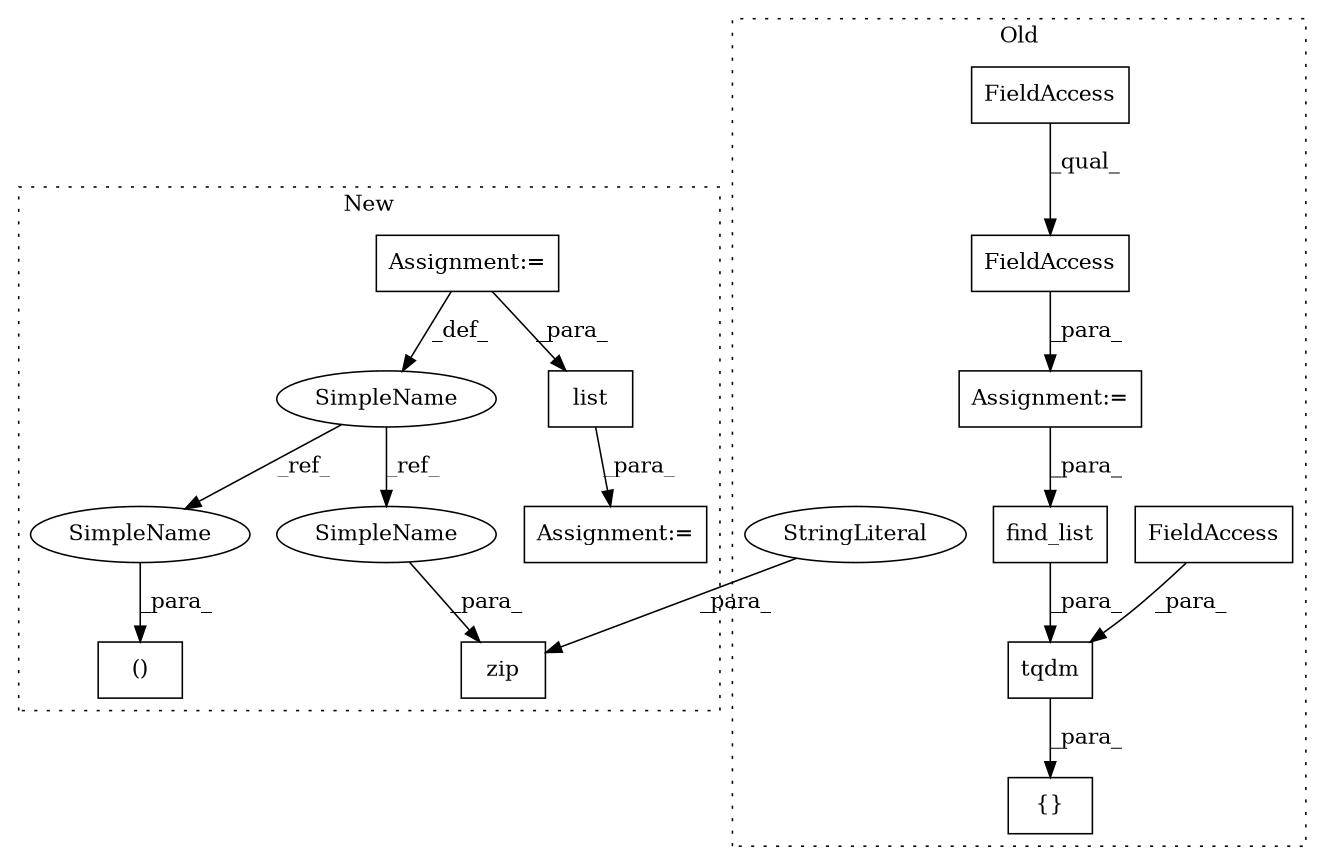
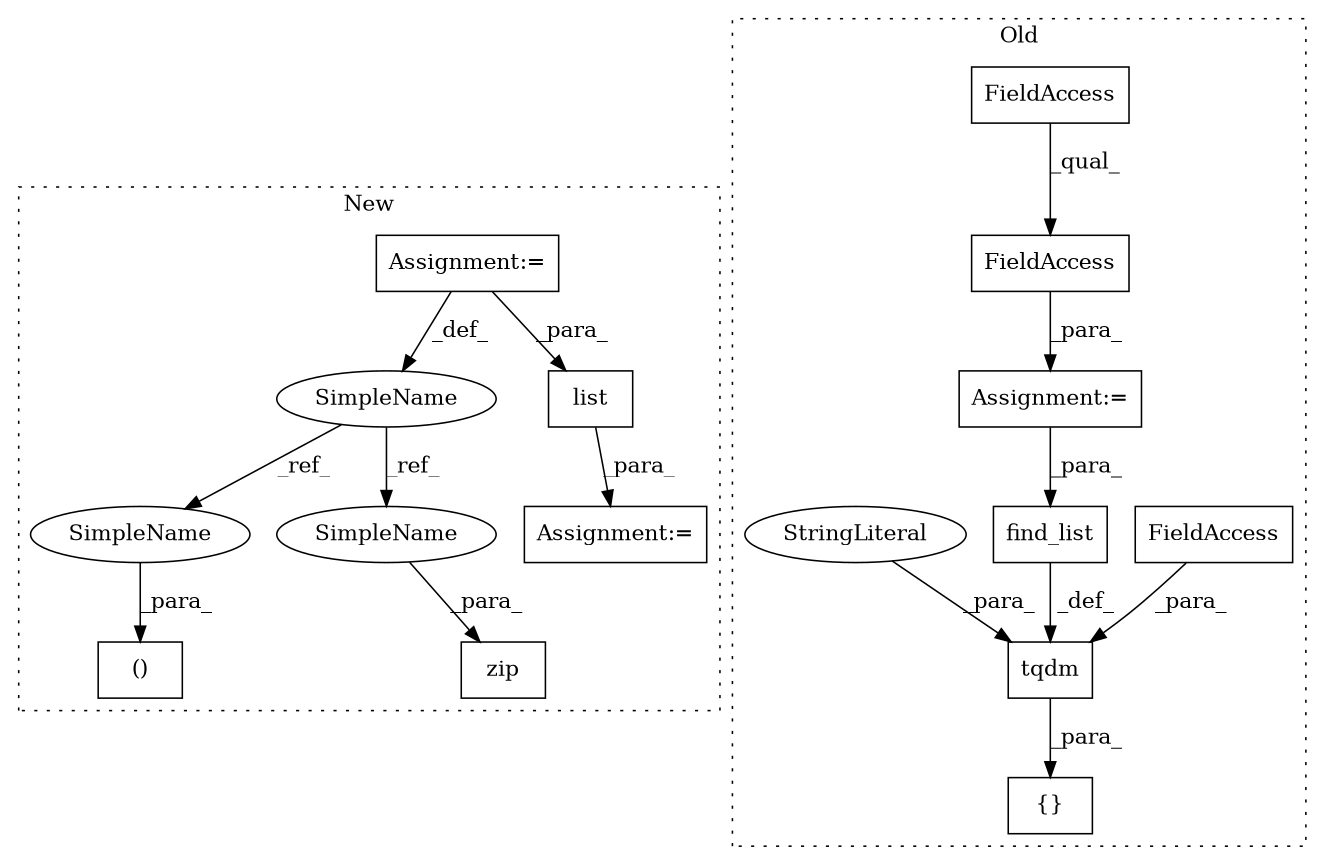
edge "find_list" -> "tqdm": label "_para_" -> "_def_"
edge "StringLiteral" -> "zip": now "StringLiteral" -> "tqdm"
